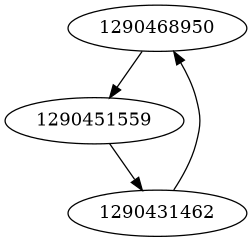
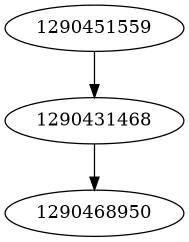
edge "1290468950" -> "1290451559": removed
node "1290431462": label "1290431462" -> "1290431468"
